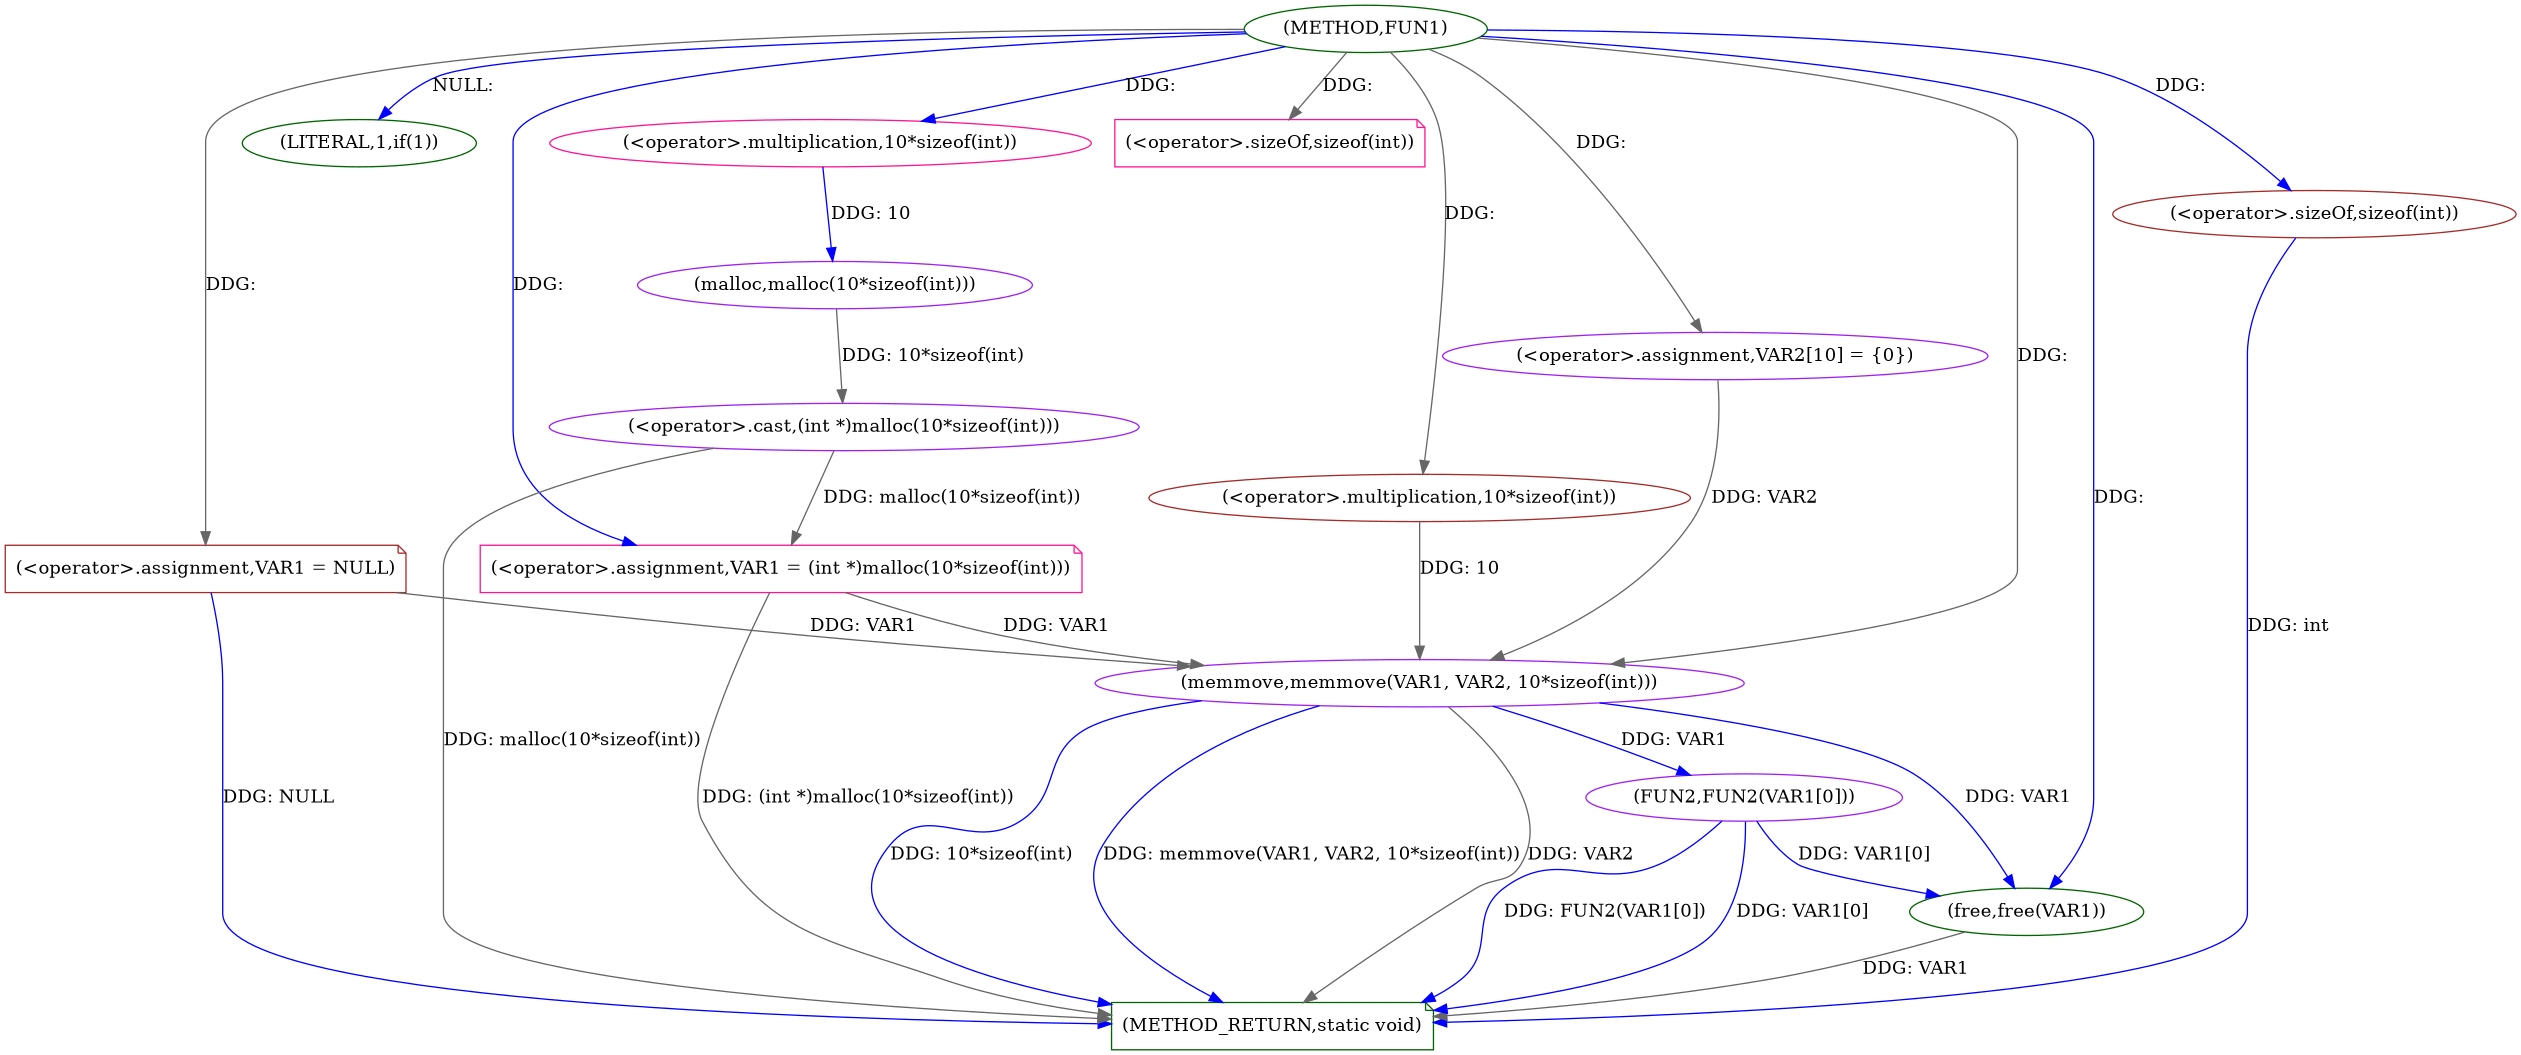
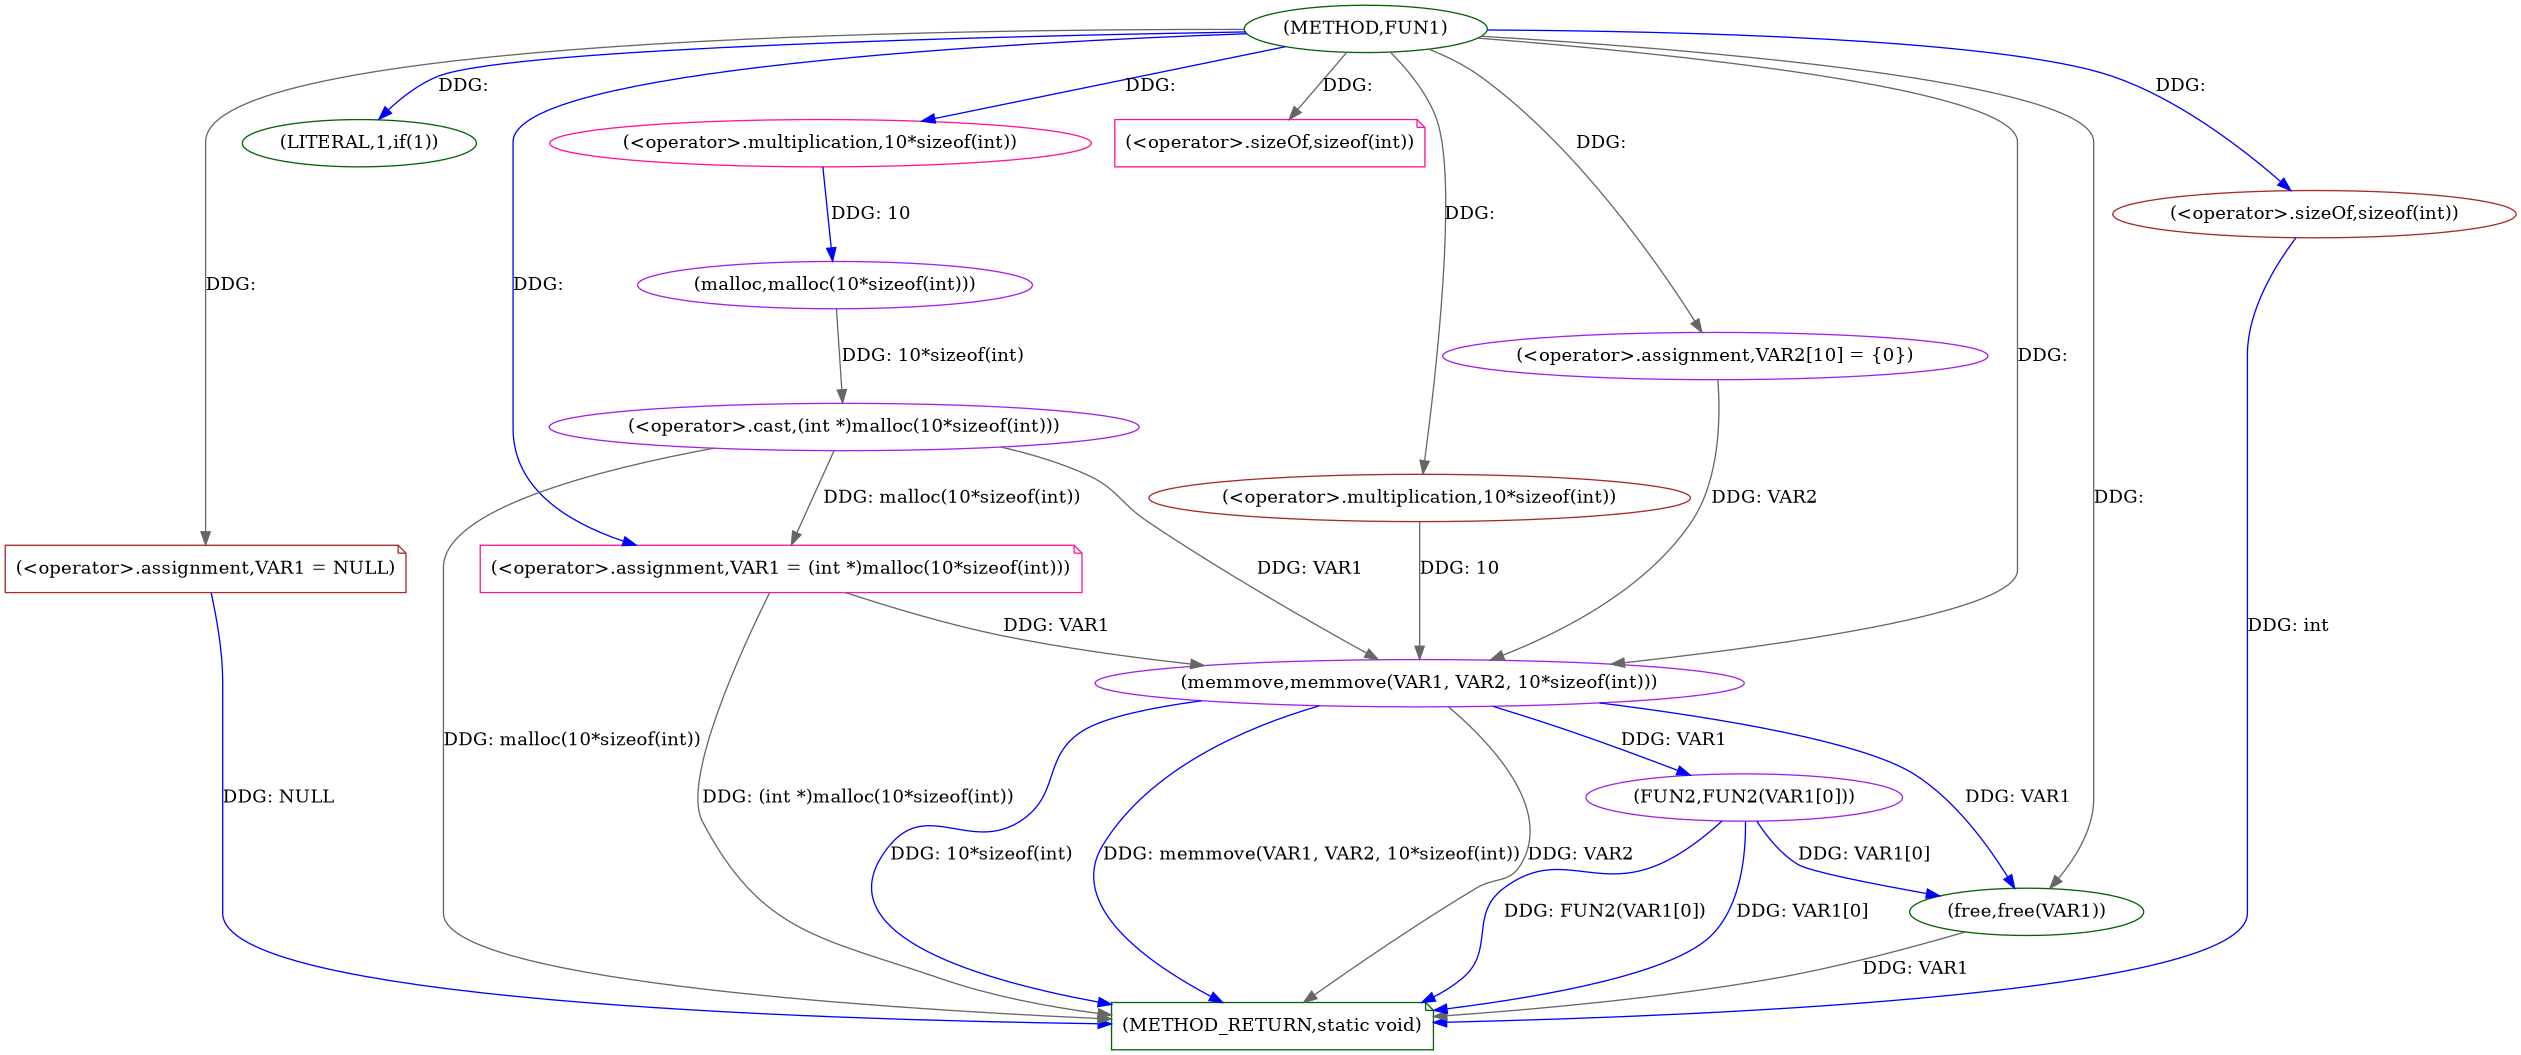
edge "(METHOD,FUN1)" -> "(LITERAL,1,if(1))": label "NULL: " -> "DDG: "
edge "(METHOD,FUN1)" -> "(free,free(VAR1))": color blue -> gray40
edge "(<operator>.assignment,VAR1 = NULL)" -> "(memmove,memmove(VAR1, VAR2, 10*sizeof(int)))": now "(<operator>.cast,(int *)malloc(10*sizeof(int)))" -> "(memmove,memmove(VAR1, VAR2, 10*sizeof(int)))"
